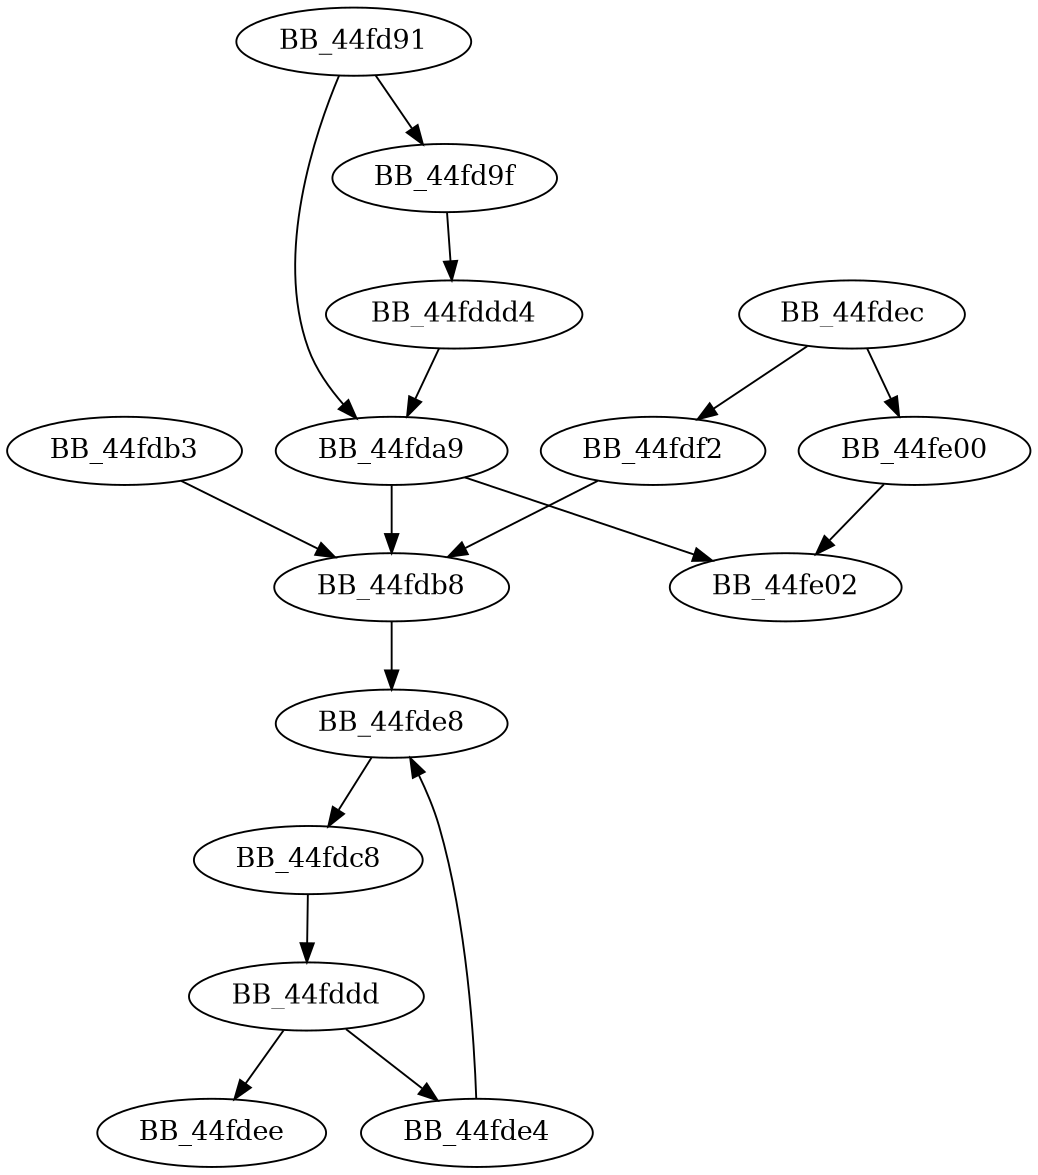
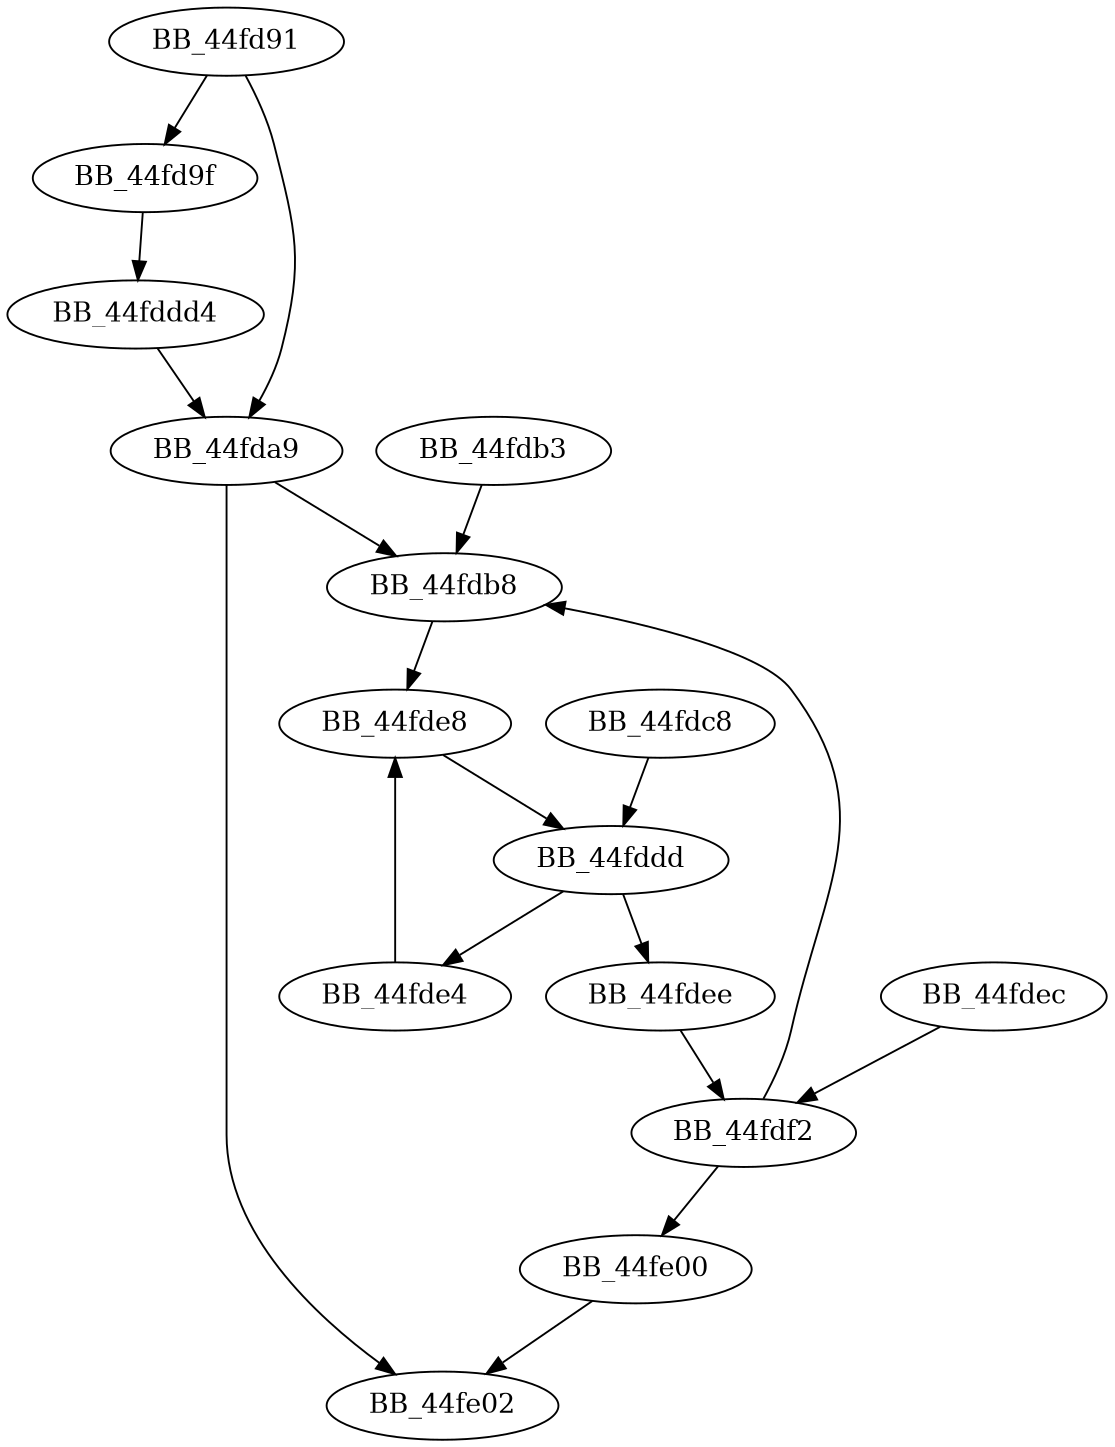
edge "BB_44fdec" -> "BB_44fe00": now "BB_44fdf2" -> "BB_44fe00"
edge "BB_44fde8" -> "BB_44fdc8": now "BB_44fde8" -> "BB_44fddd"
edge "BB_44fdee" -> "BB_44fdf2": added
